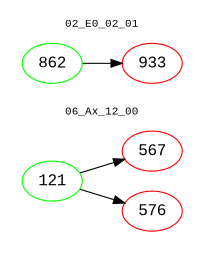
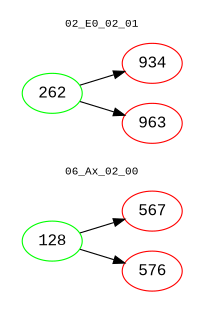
node "862": label "862" -> "262"
node "933": label "933" -> "963"
node "934": added
cluster "06_Ax_12_00": label "06_Ax_12_00" -> "06_Ax_02_00"
node "121": label "121" -> "128"
